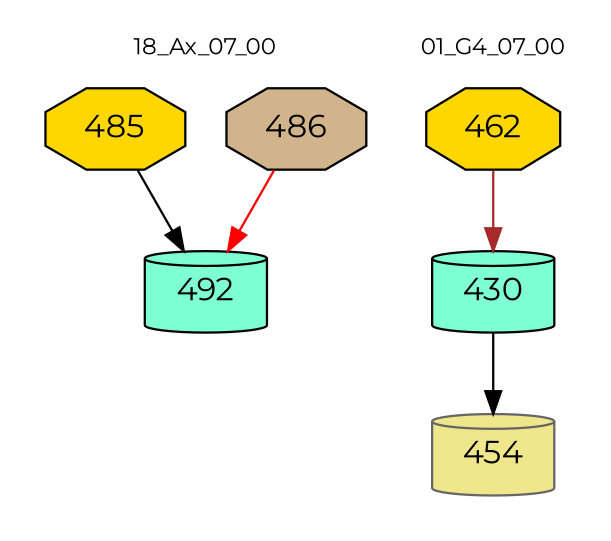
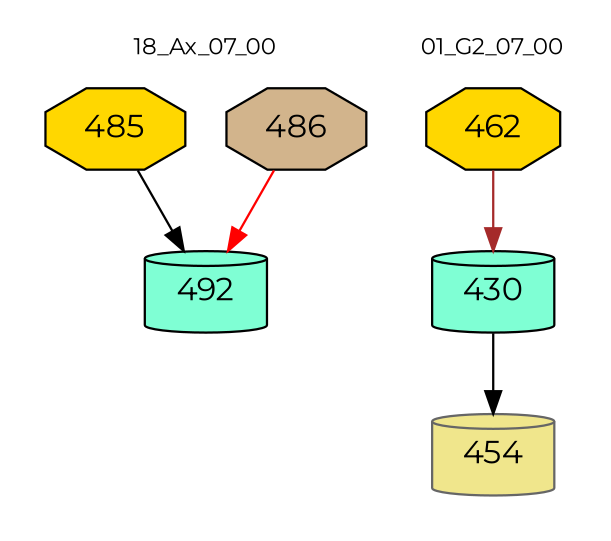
cluster "01_G4_07_00": label "01_G4_07_00" -> "01_G2_07_00"
